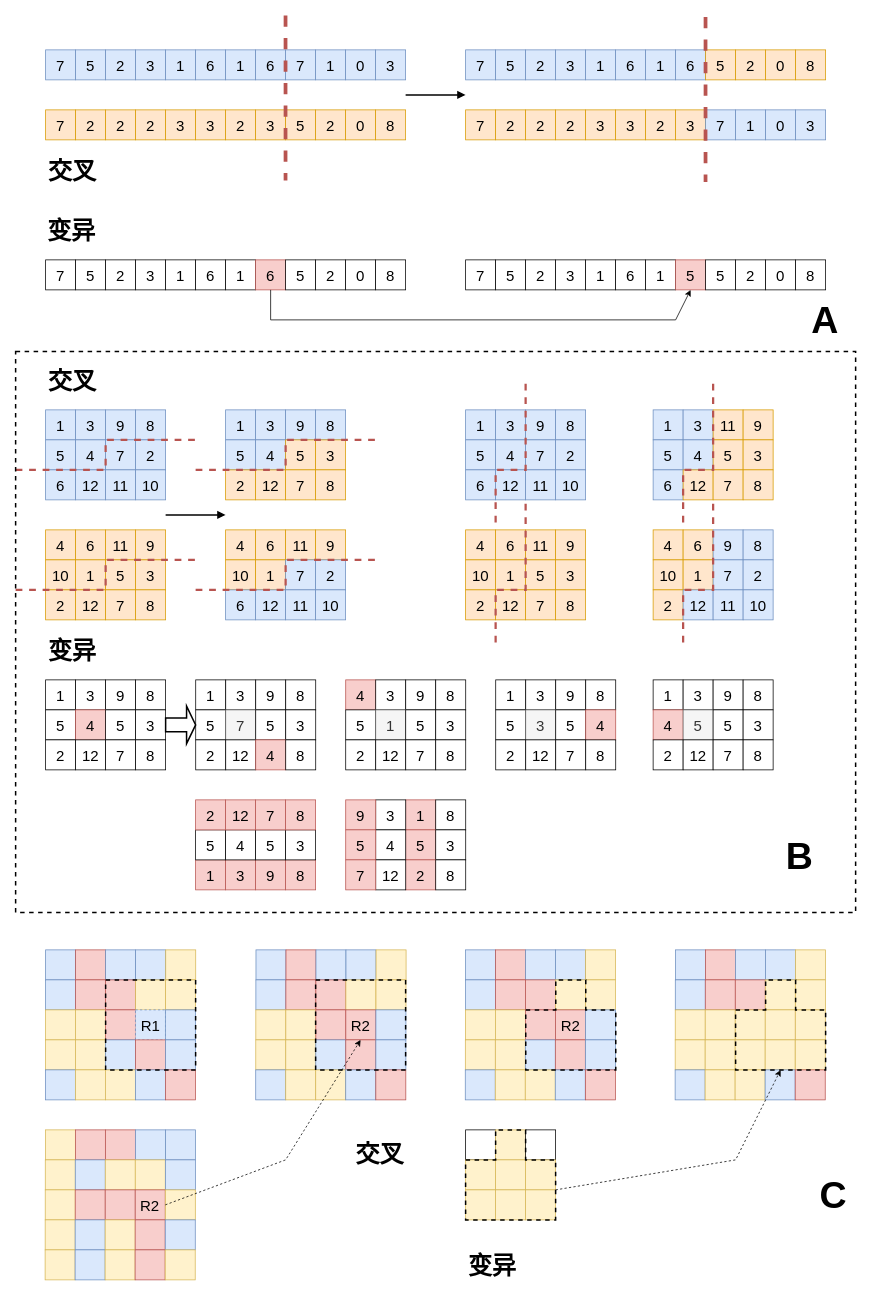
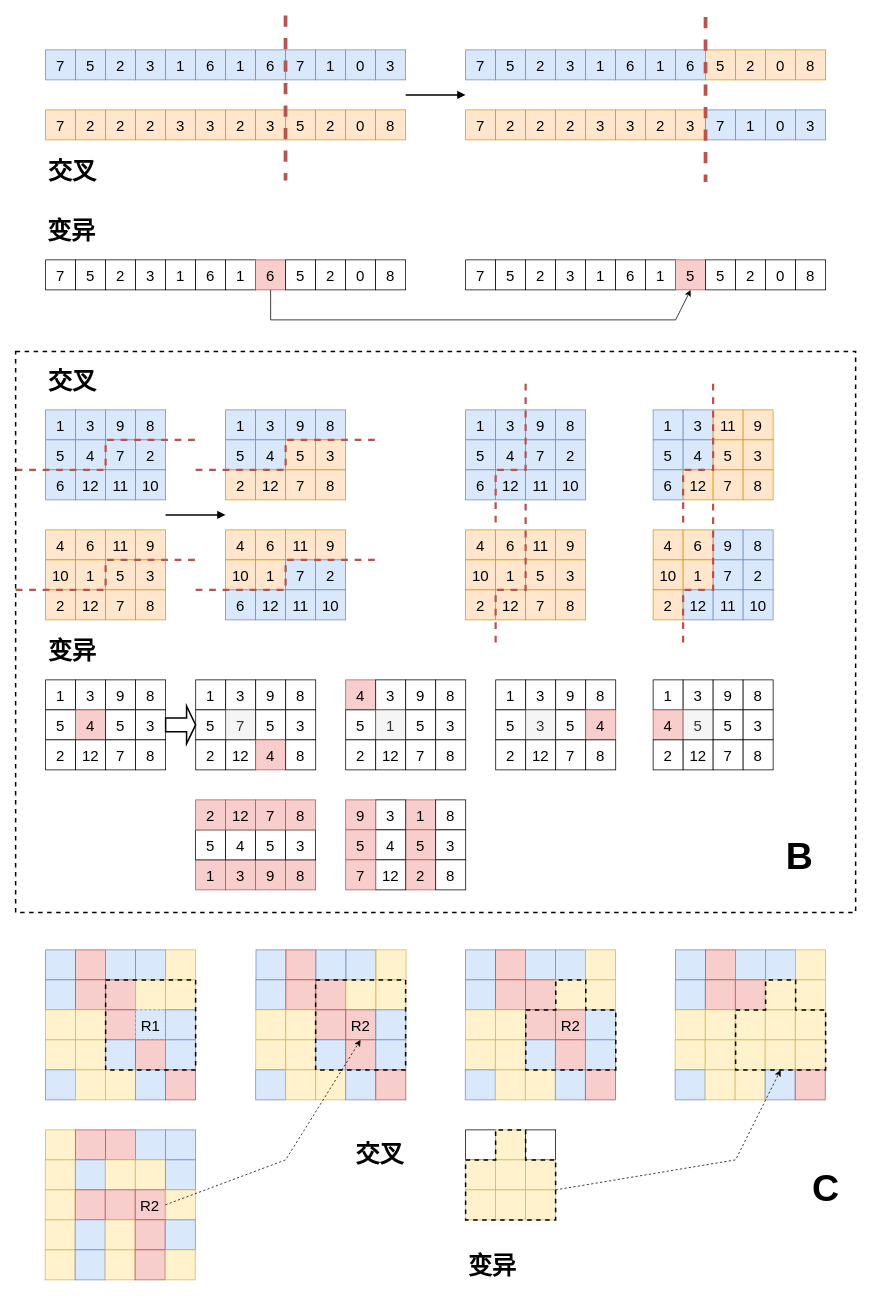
node "A": removed
node "C": moved (833, 1195) -> (825, 1188)
